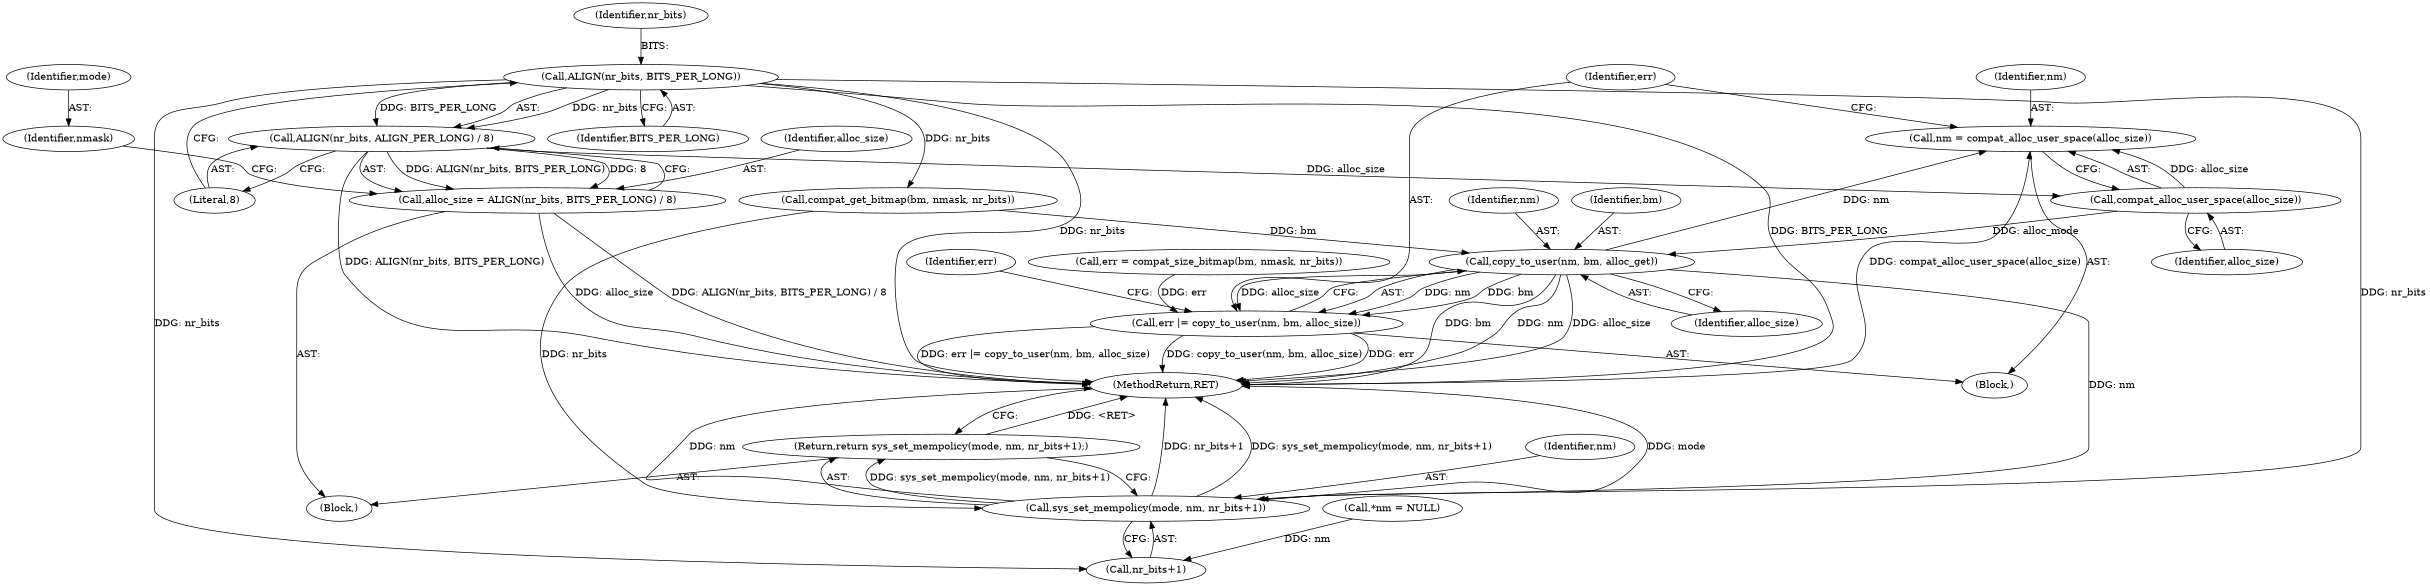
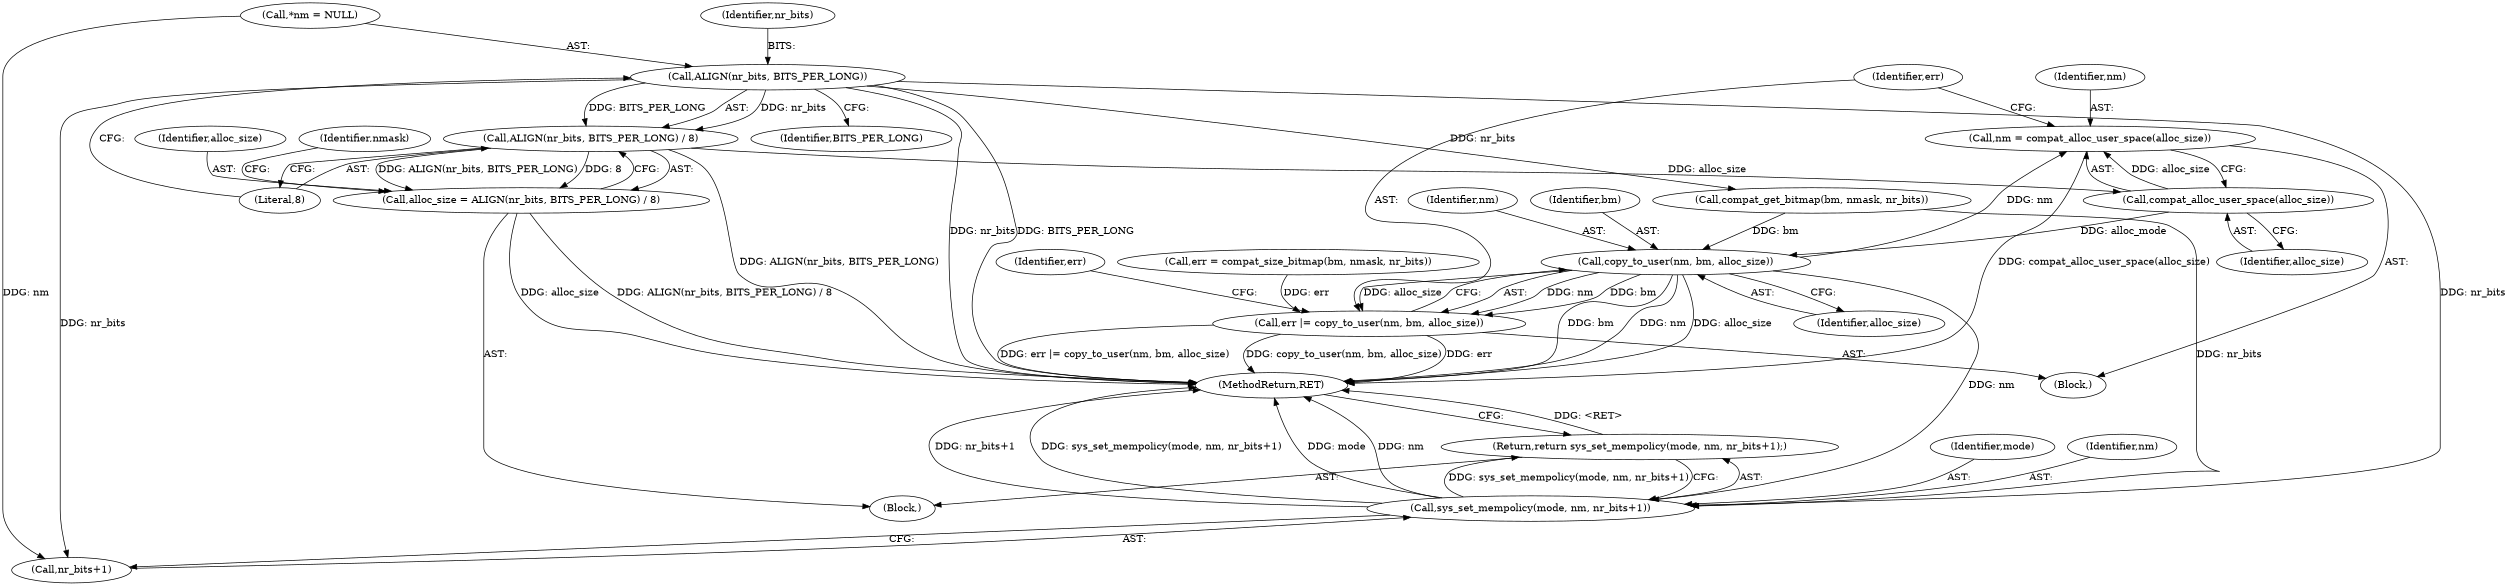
edge "(Identifier,mode)" -> "(Identifier,nmask)": now "(Identifier,mode)" -> "(Call,sys_set_mempolicy(mode, nm, nr_bits+1))"
edge "(Identifier,BITS_PER_LONG)" -> "(Call,ALIGN(nr_bits, BITS_PER_LONG))": now "(Call,*nm = NULL)" -> "(Call,ALIGN(nr_bits, BITS_PER_LONG))"
node "(Call,ALIGN(nr_bits, ALIGN_PER_LONG) / 8)": label "(Call,ALIGN(nr_bits, ALIGN_PER_LONG) / 8)" -> "(Call,ALIGN(nr_bits, BITS_PER_LONG) / 8)"
node "(Call,copy_to_user(nm, bm, alloc_get))": label "(Call,copy_to_user(nm, bm, alloc_get))" -> "(Call,copy_to_user(nm, bm, alloc_size))"
edge "(MethodReturn,RET)" -> "(Call,nm = compat_alloc_user_space(alloc_size))": reversed
